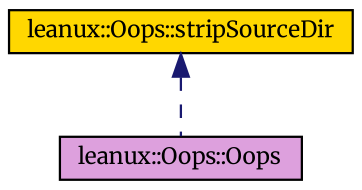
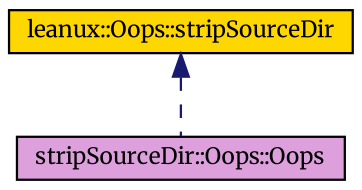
node "leanux::Oops::Oops": label "leanux::Oops::Oops" -> "stripSourceDir::Oops::Oops"
